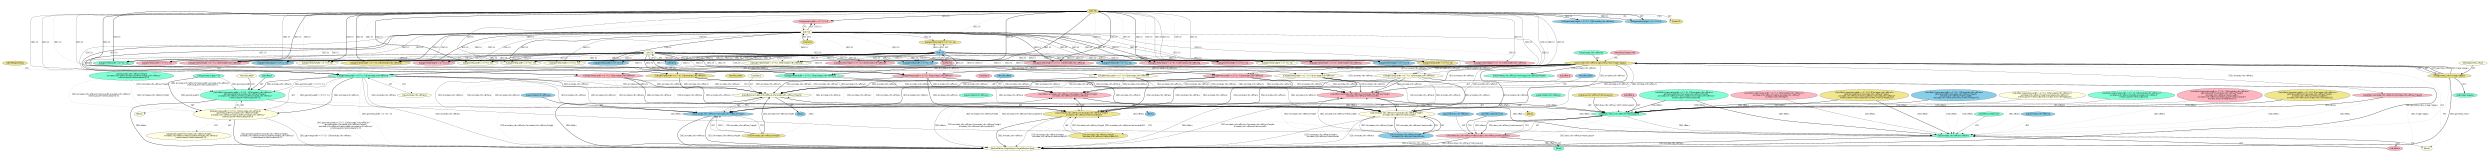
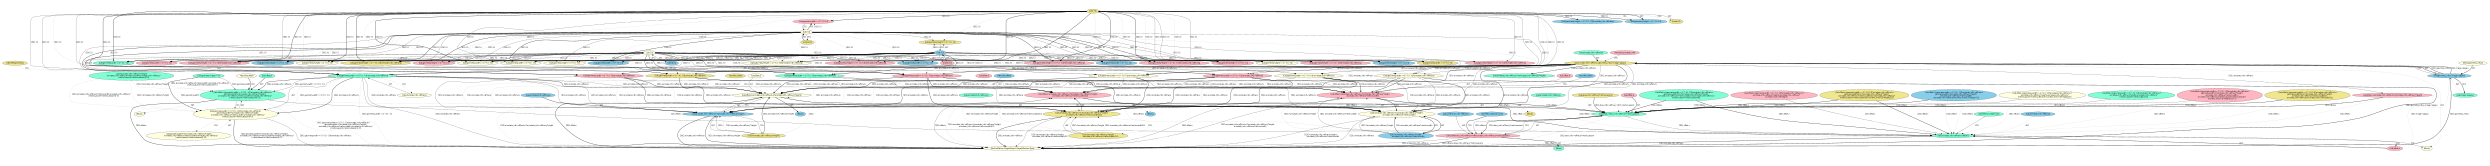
node "(Call,geometry_info.xi-image->page.x)": fillcolor khaki -> skyblue
edge "(Call,image->page.x)" -> "(Call,annotate_info->affine.tx=offset.x)": now "(Call,image->page.x)" -> "(Call,geometry_info.xi-image->page.x)"
